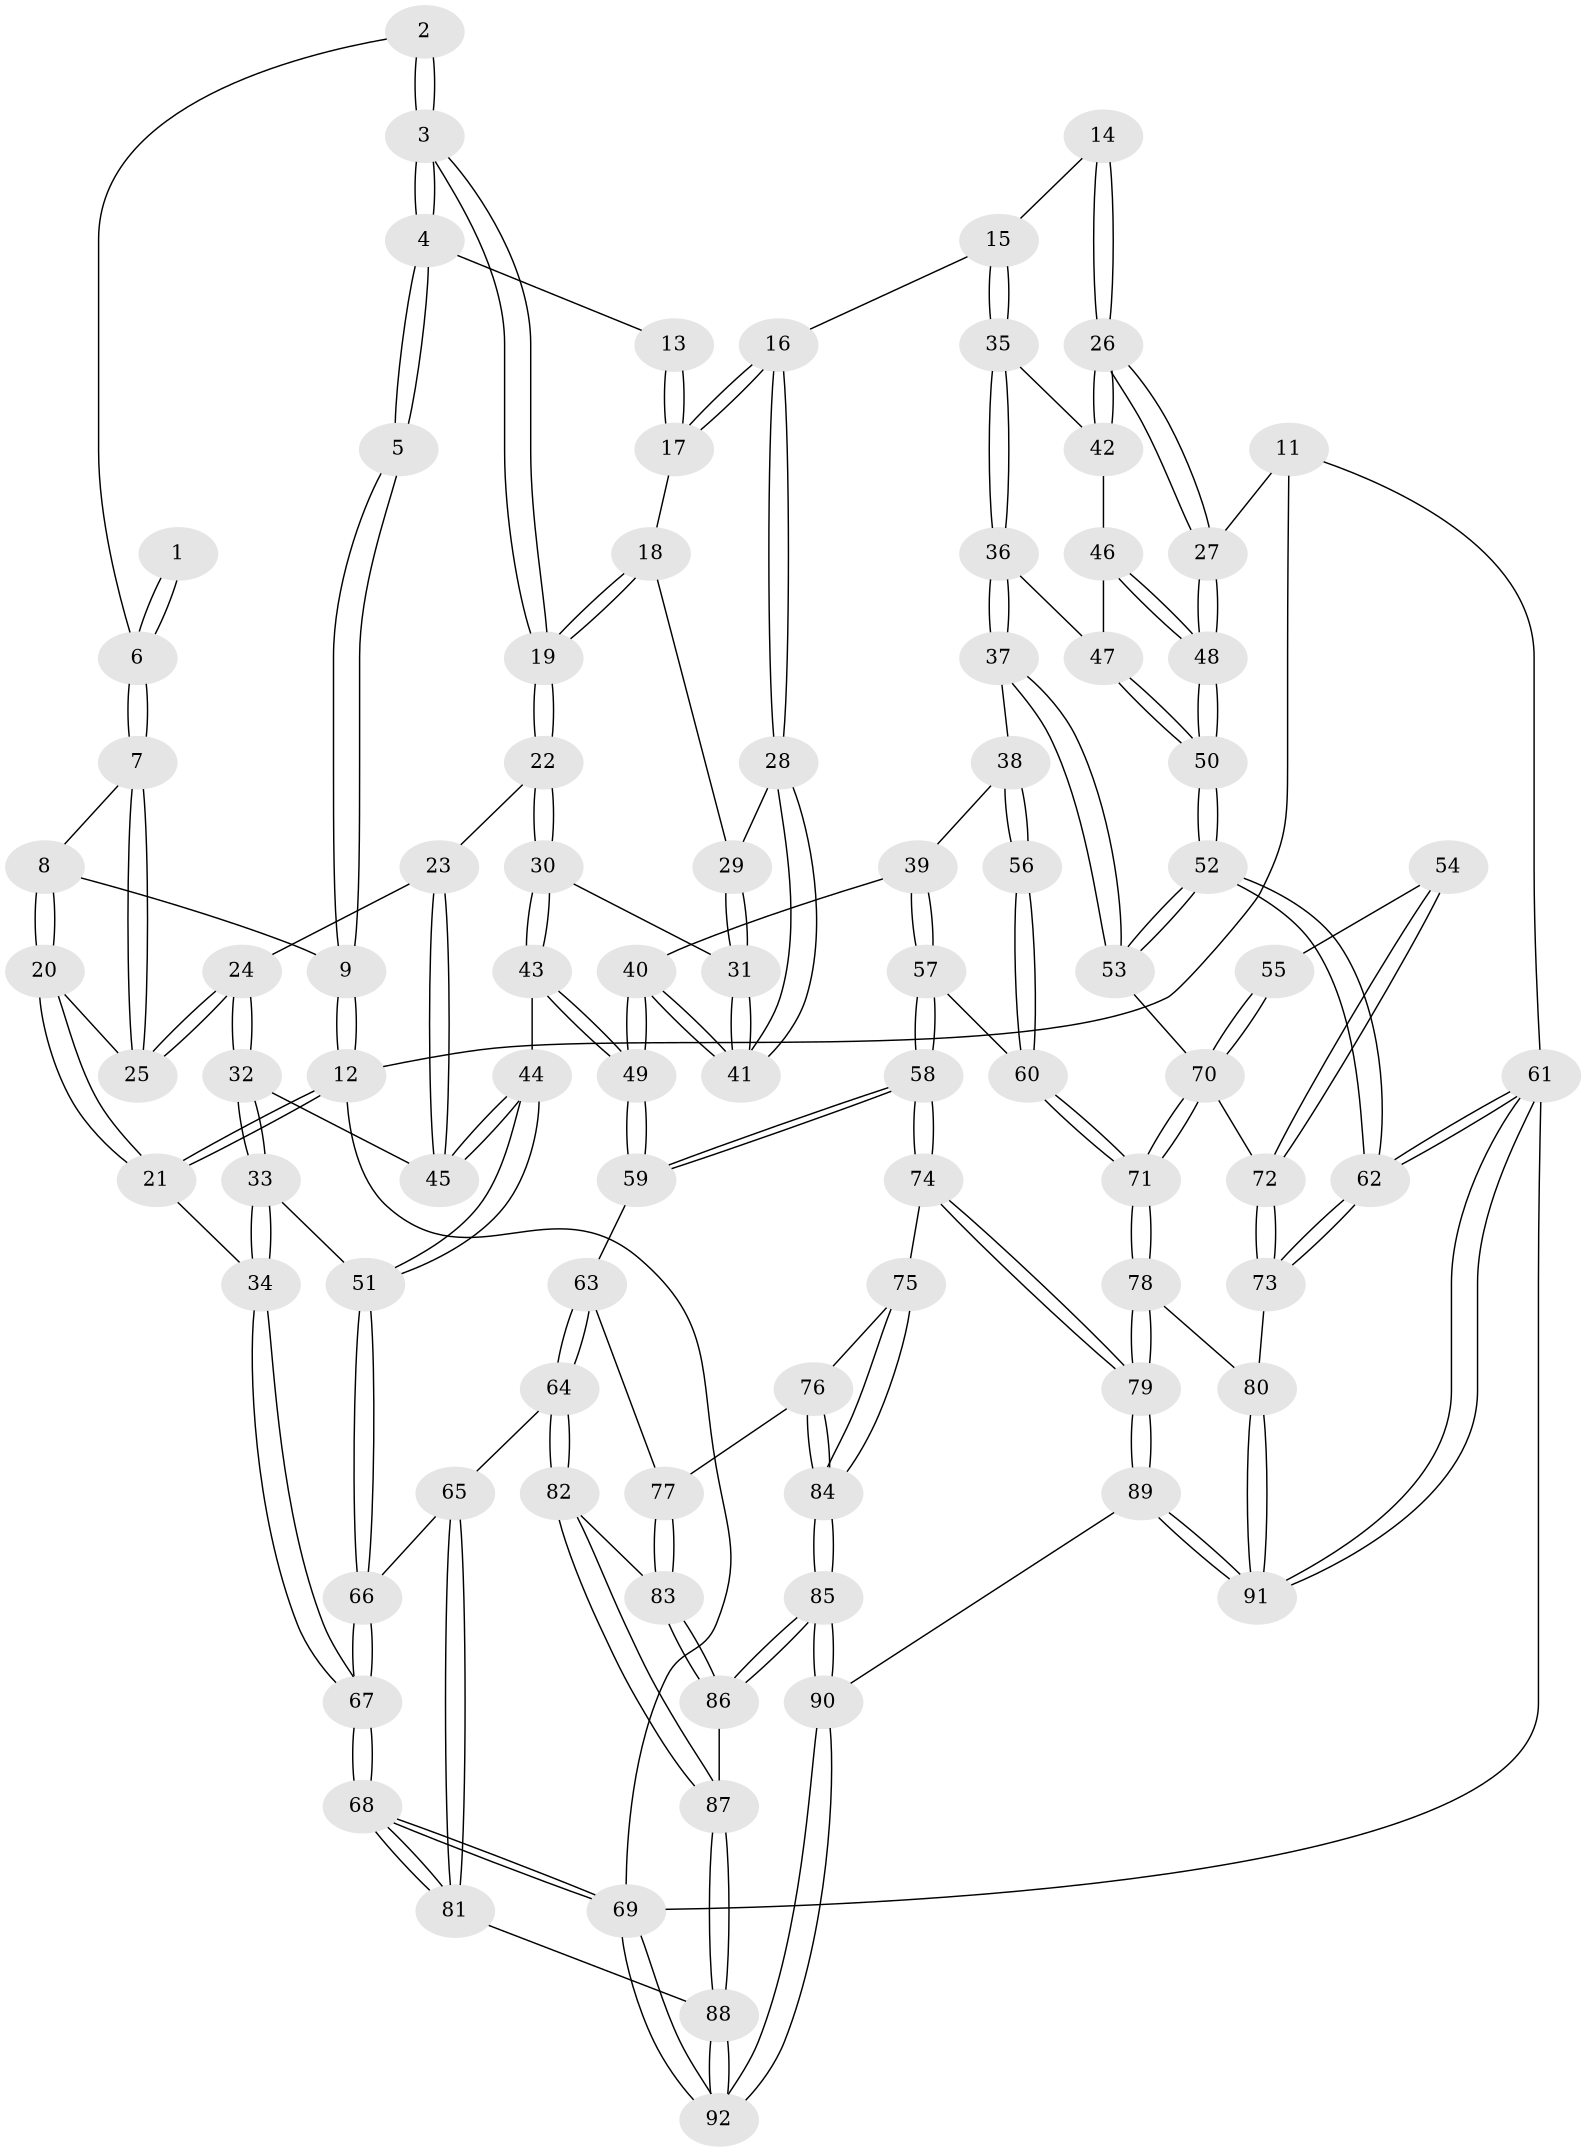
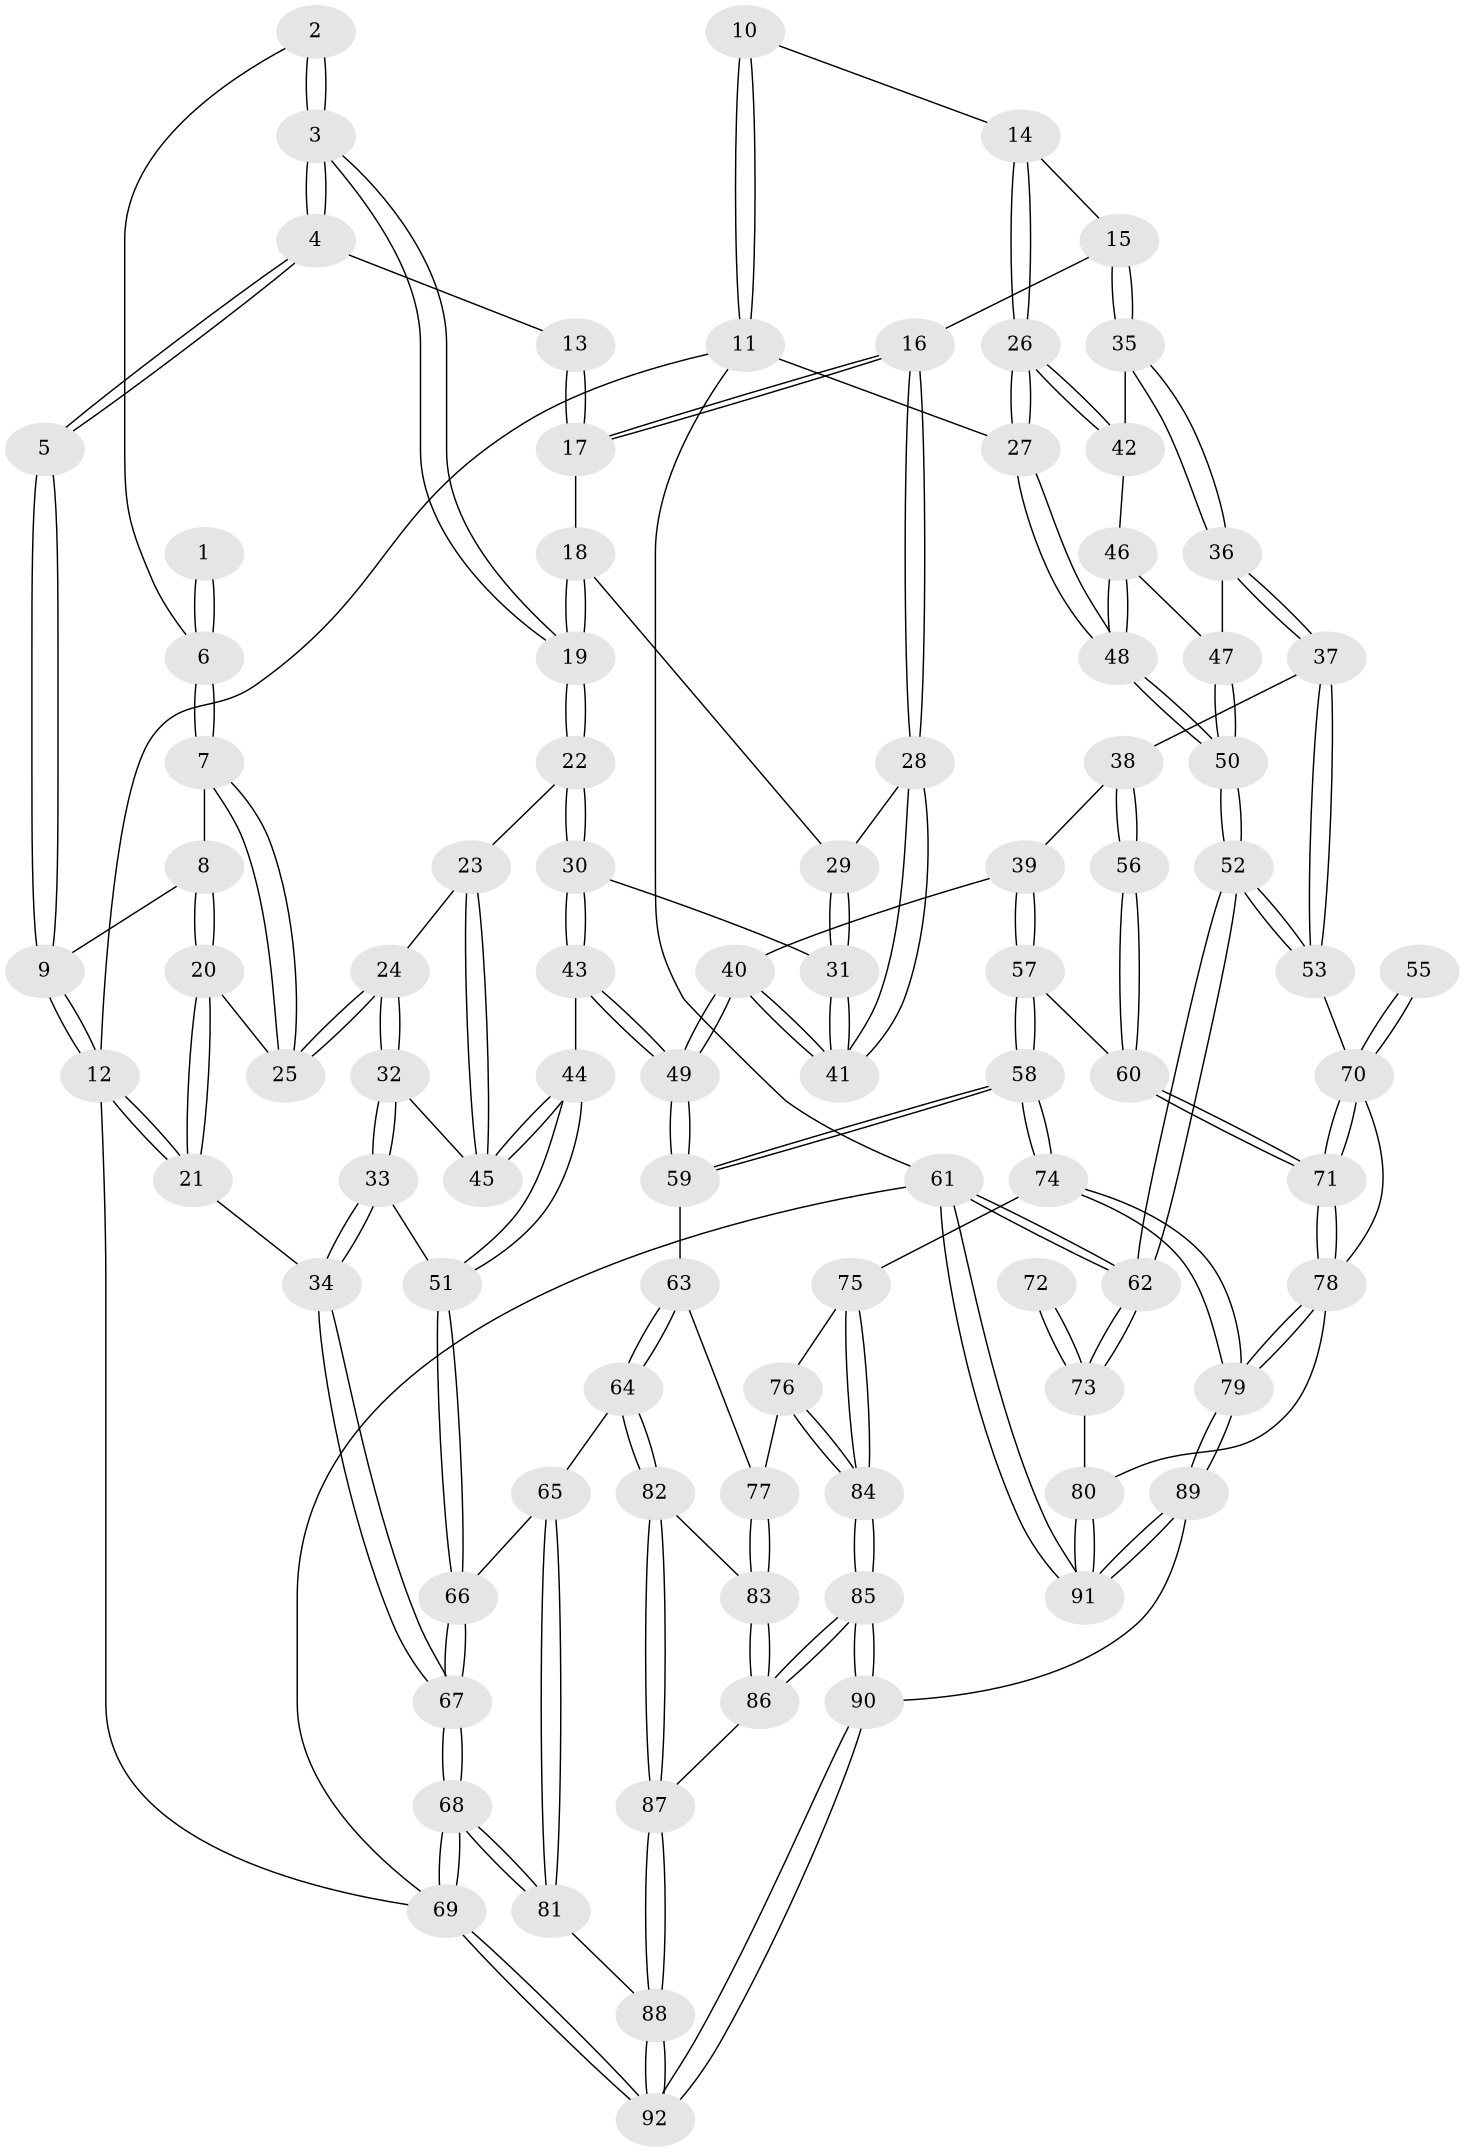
node "10": added
node "54": removed
edge "70" -- "72": now "70" -- "78"
